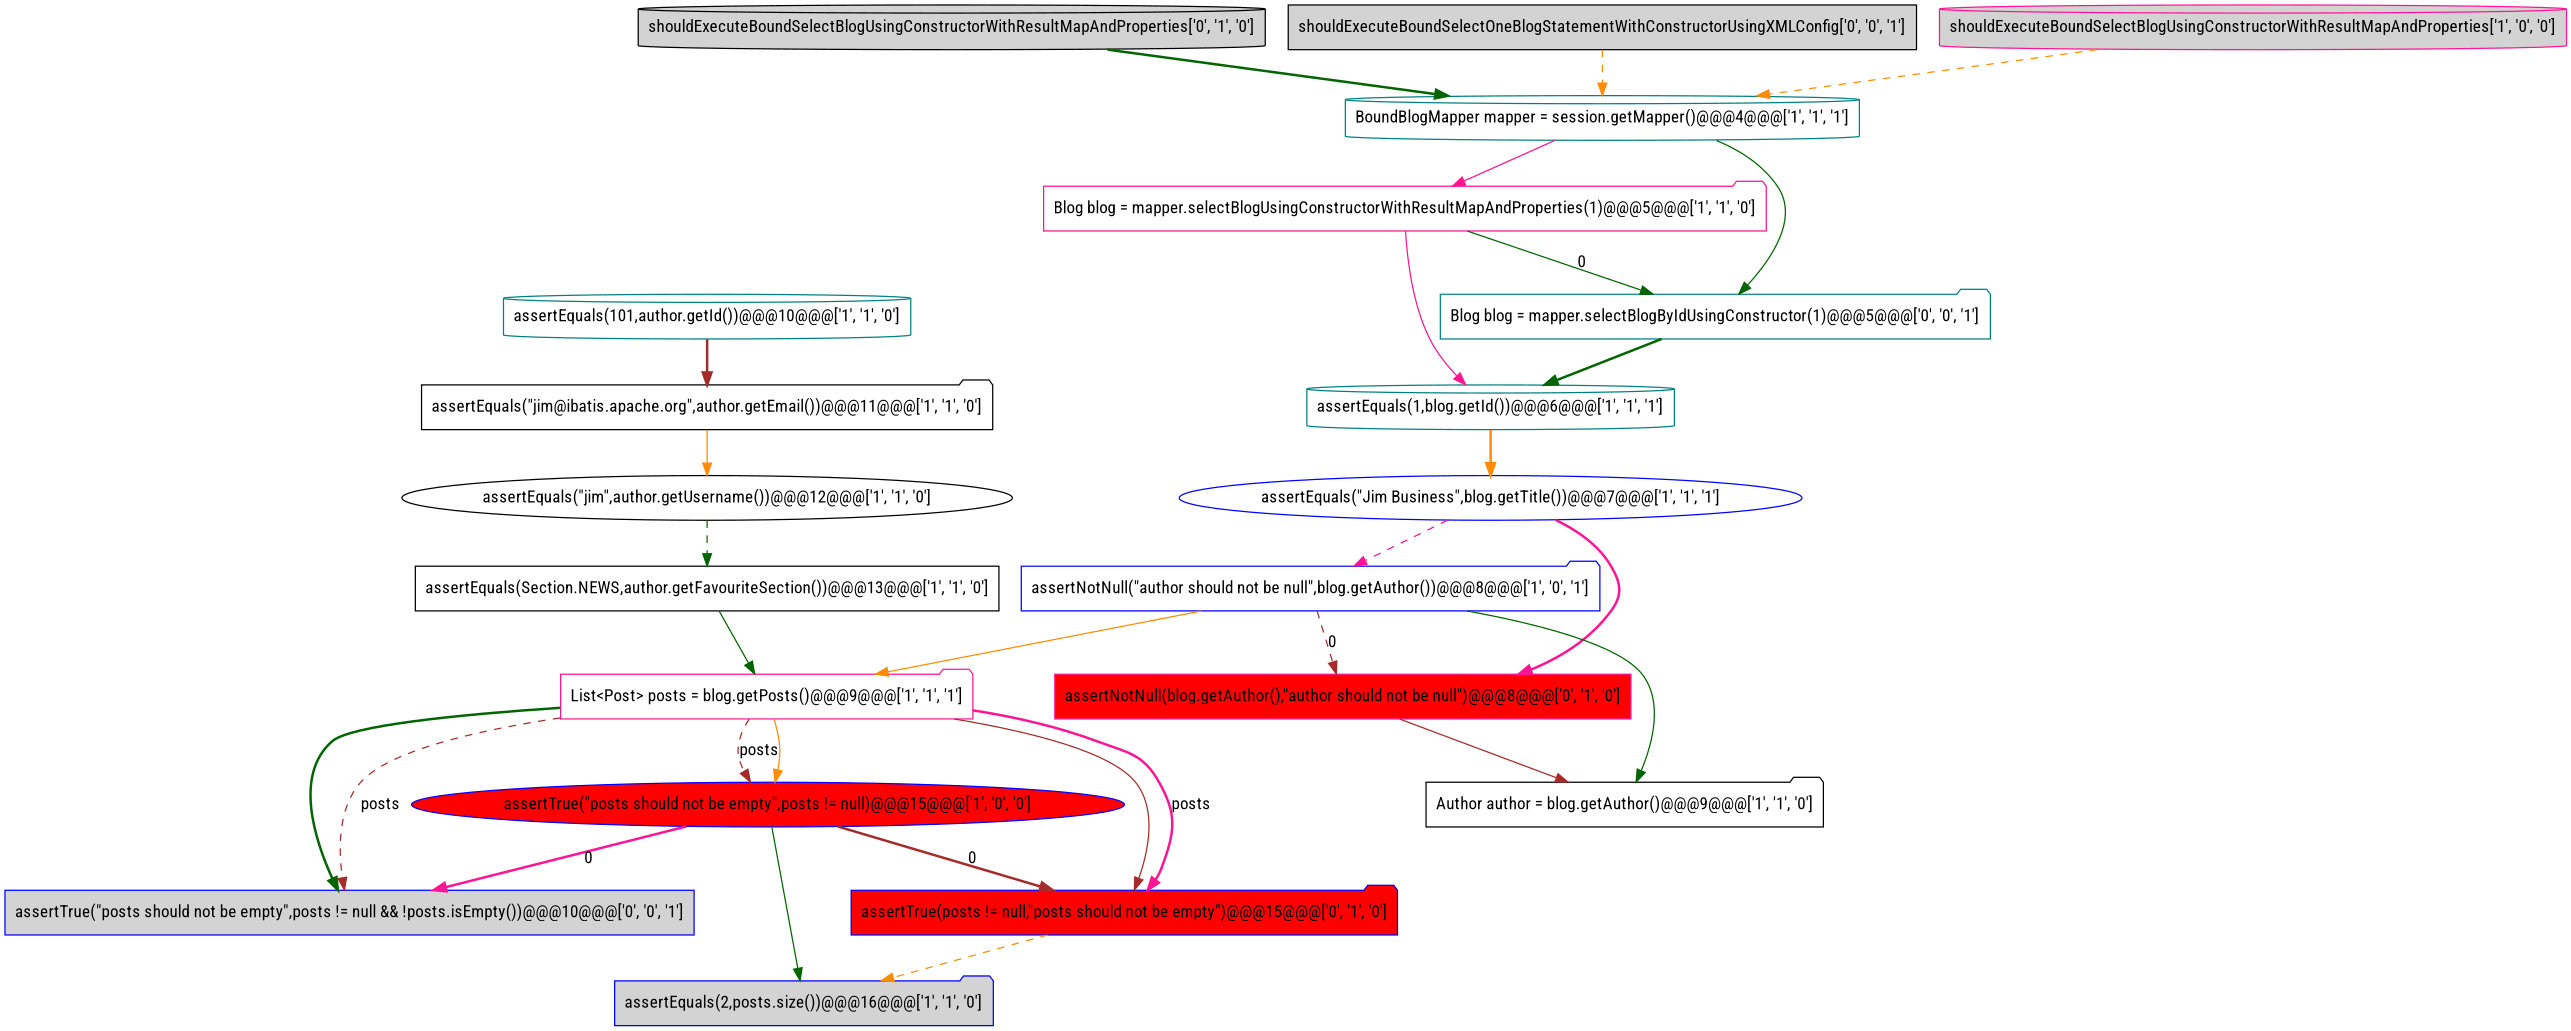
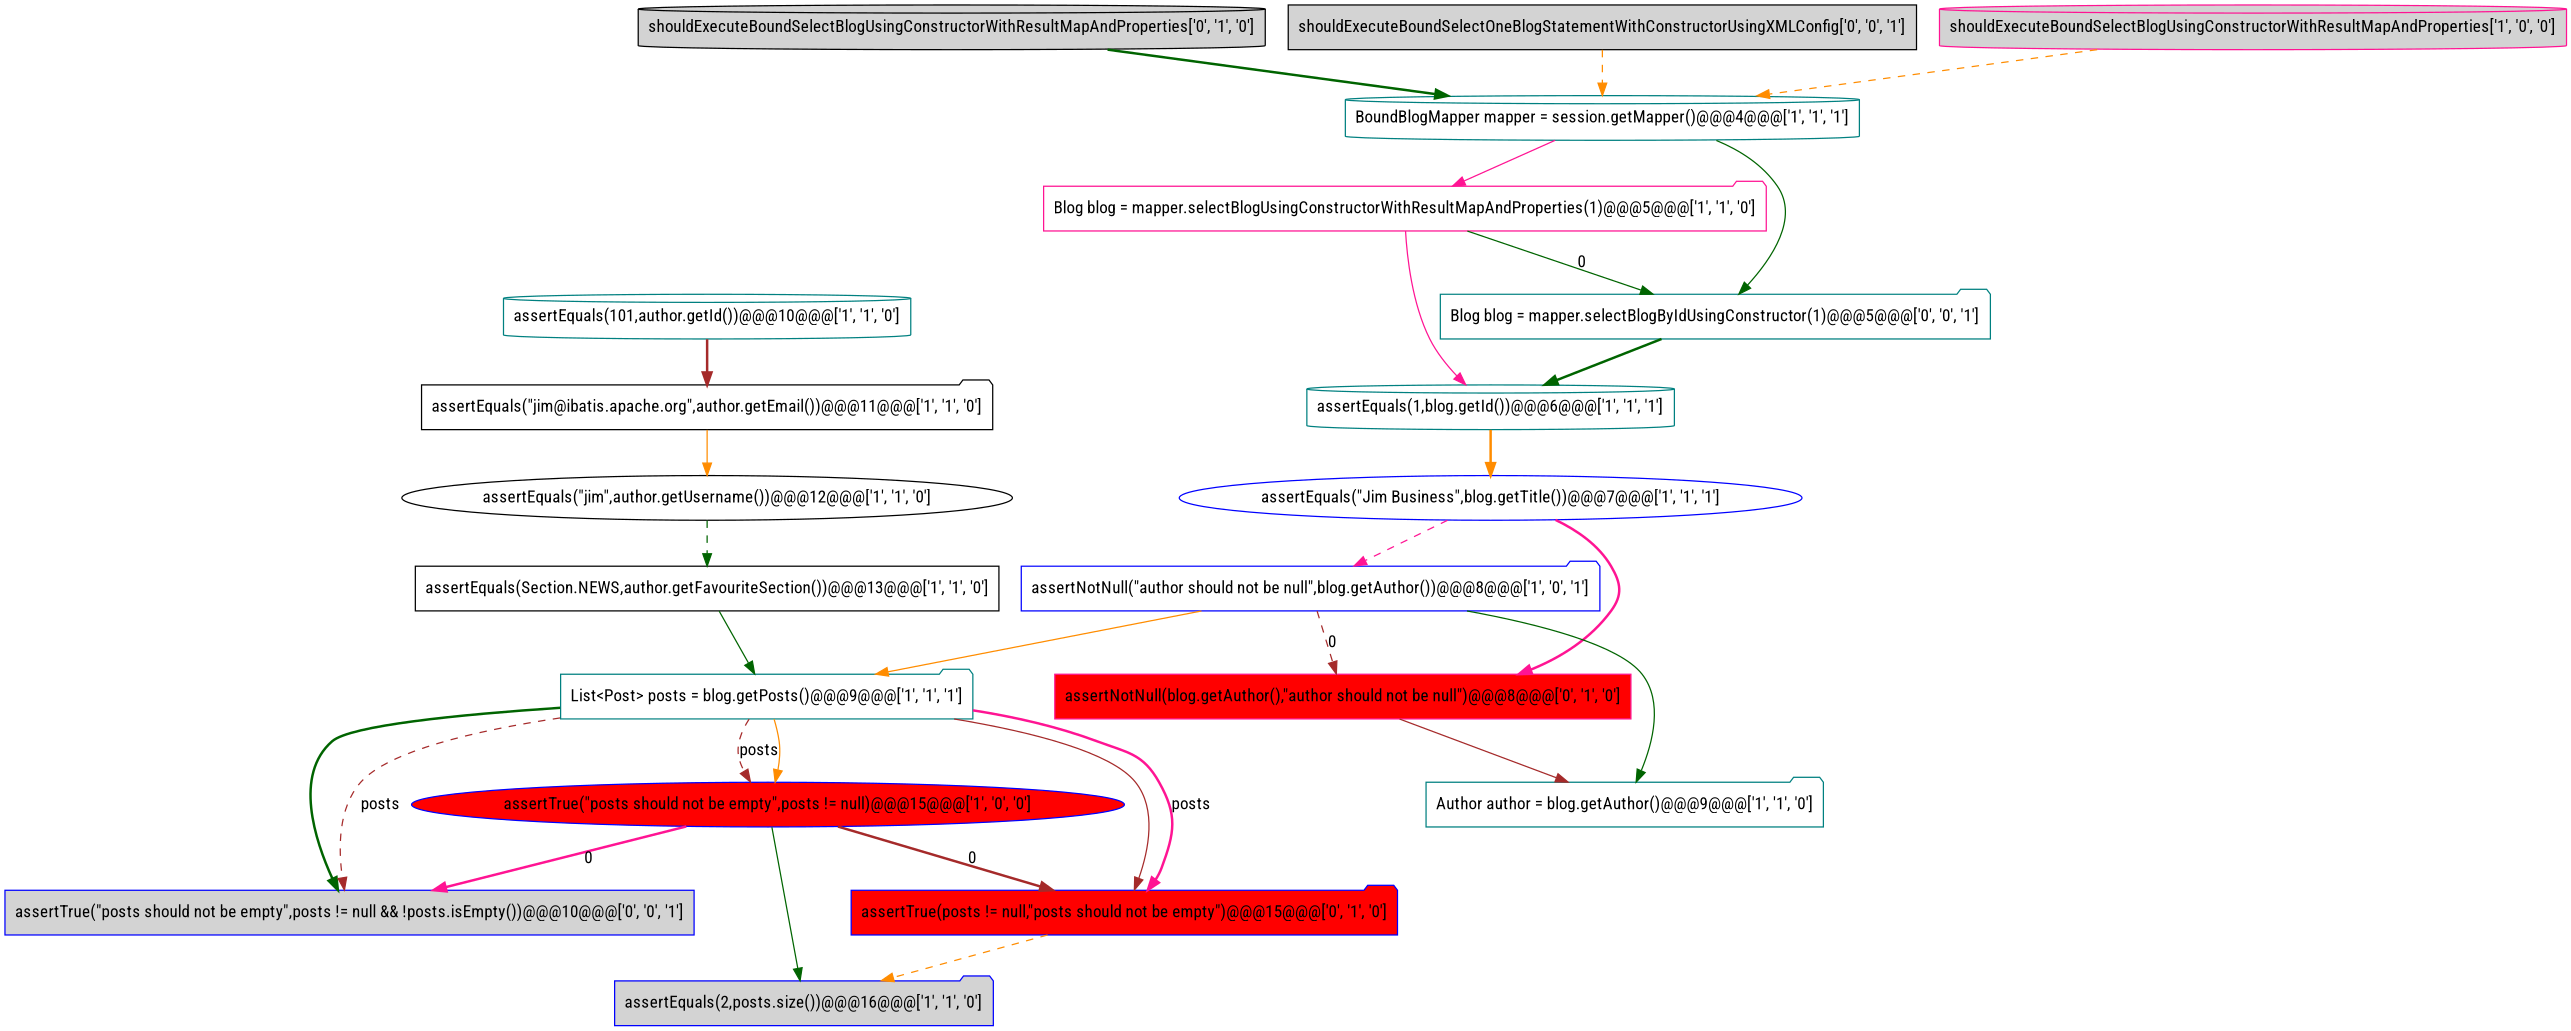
node "List<Post> posts = blog.getPosts()@@@9@@@['1', '1', '1']": color deeppink -> teal
node "Author author = blog.getAuthor()@@@9@@@['1', '1', '0']": color black -> teal
